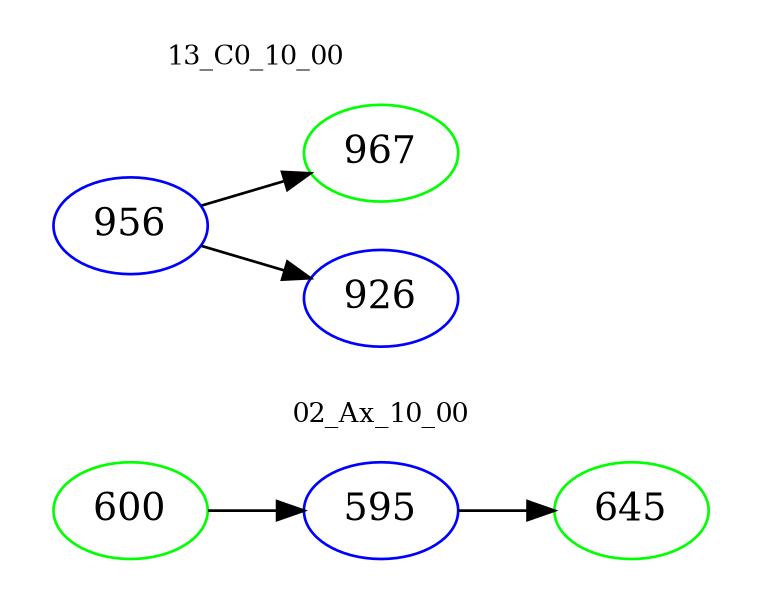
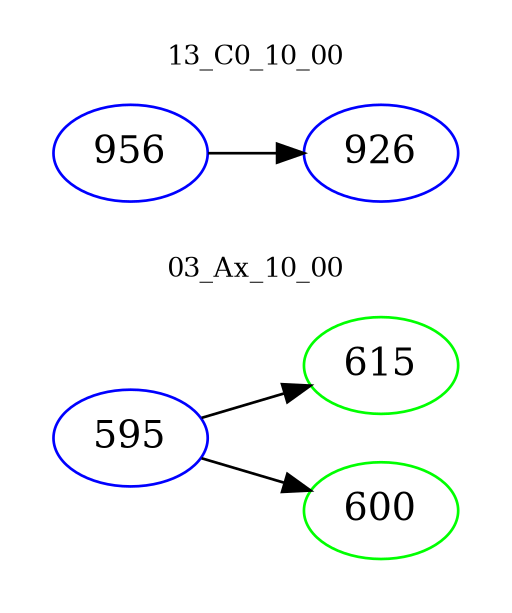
node "967": removed
cluster "02_Ax_10_00": label "02_Ax_10_00" -> "03_Ax_10_00"
edge "600" -> "595": reversed
node "645": label "645" -> "615"
